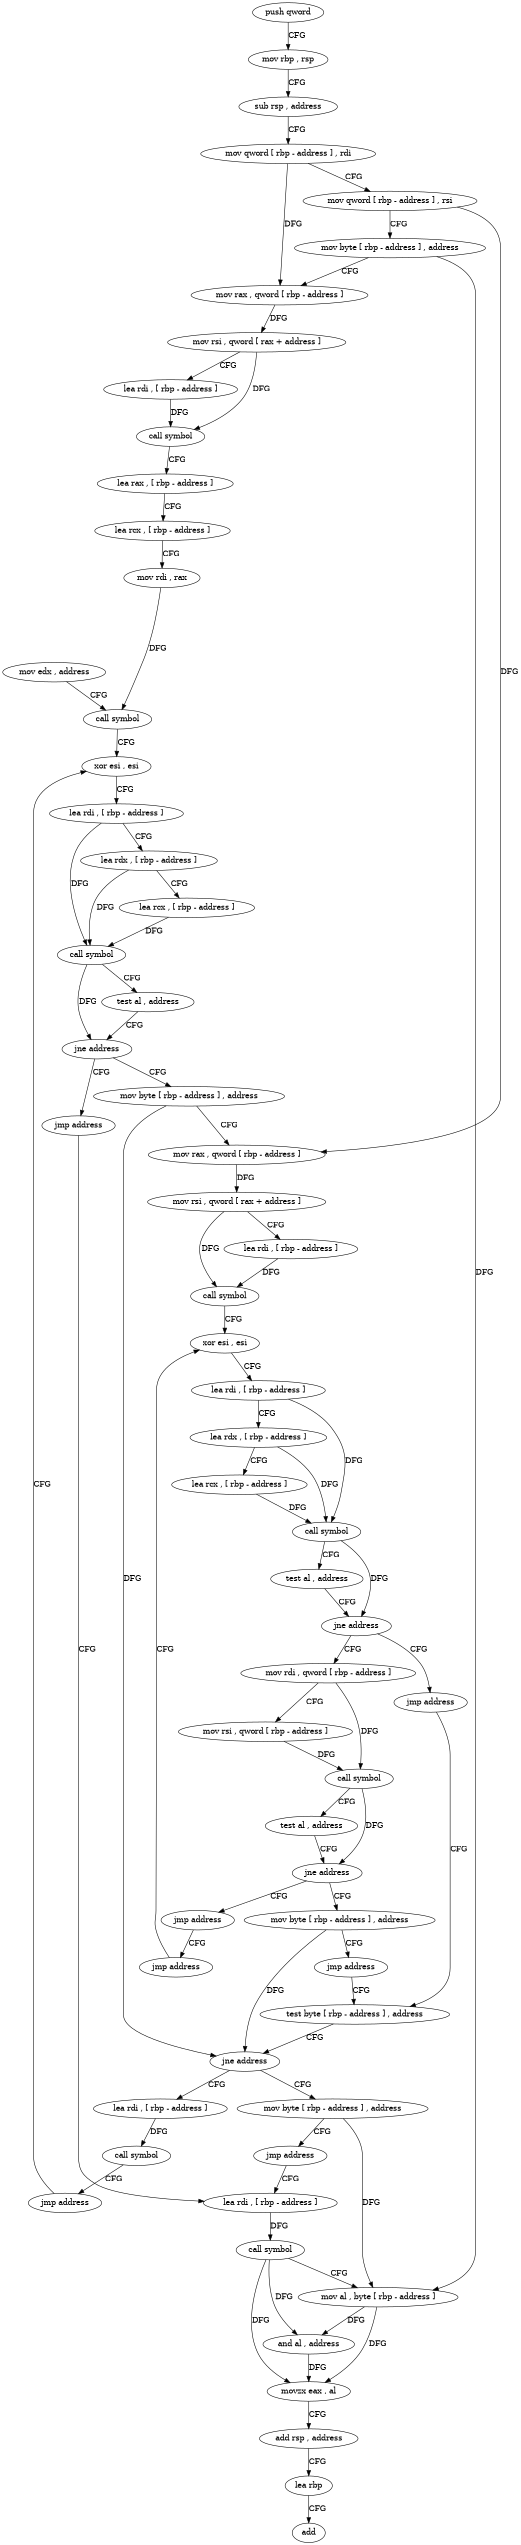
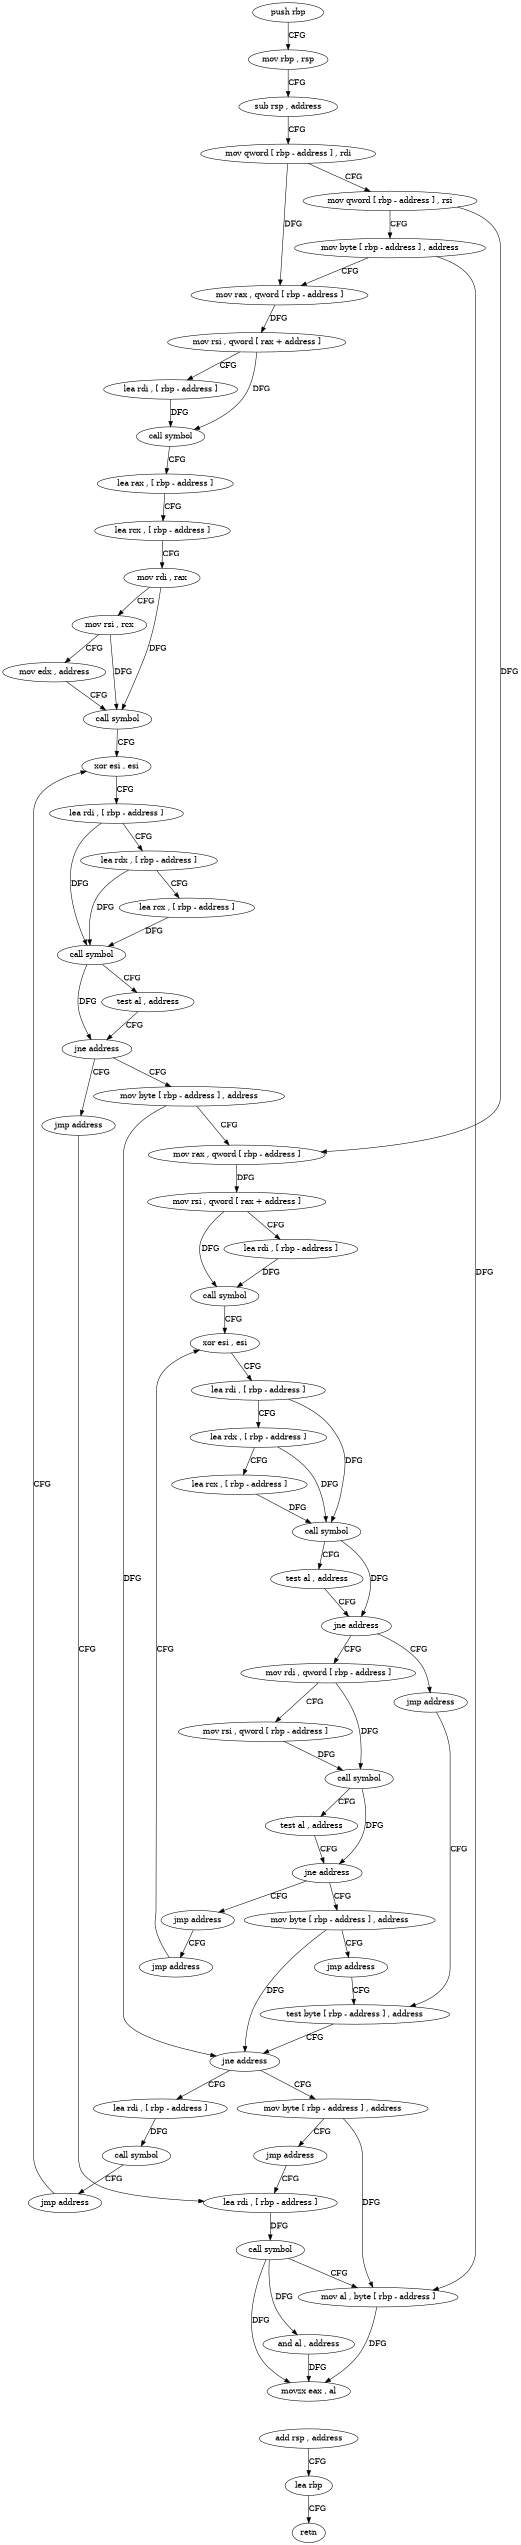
node "push qword": label "push qword" -> "push rbp"
node "mov rsi , rcx": added
edge "mov al , byte [ rbp - address ]" -> "and al , address": removed, label "DFG"
edge "movzx eax , al" -> "add rsp , address": removed, label "CFG"
node "add": label "add" -> "retn"
